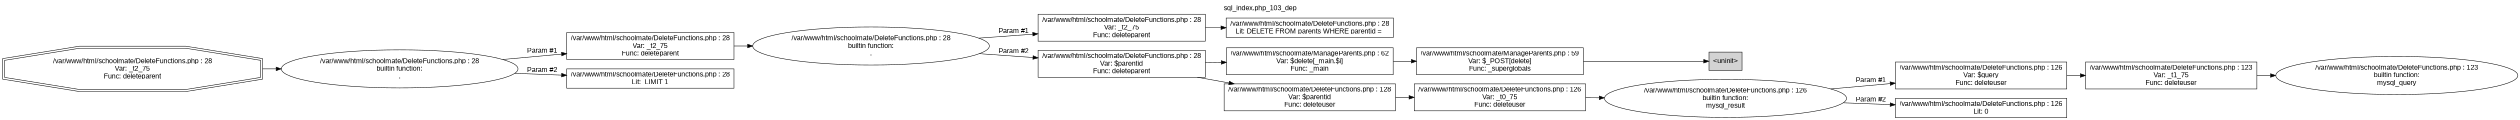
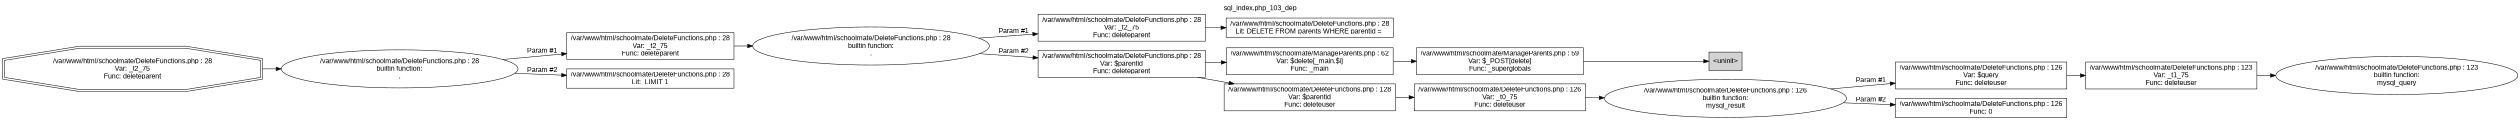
node "/var/www/html/schoolmate/DeleteFunctions.php : 126 Lit: 0": label "/var/www/html/schoolmate/DeleteFunctions.php : 126 Lit: 0" -> "/var/www/html/schoolmate/DeleteFunctions.php : 126 Func: 0"
